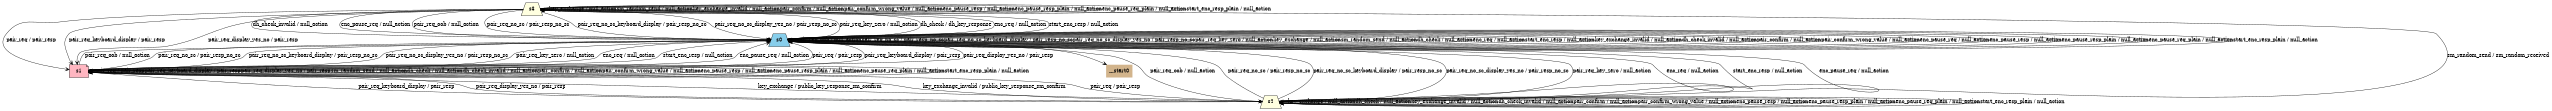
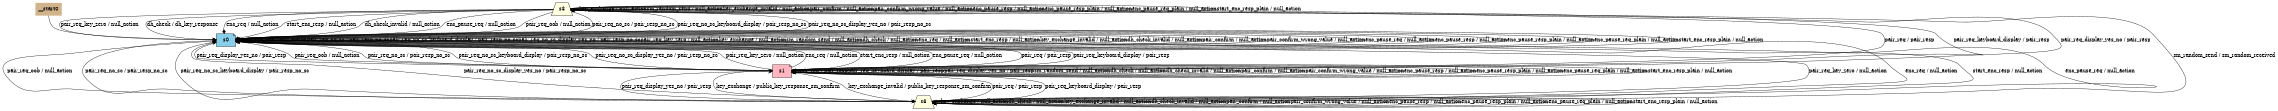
node "s0": shape trapezium -> note
edge "s0" -> "__start0": reversed
node "s2": label "s2" -> "s6"
